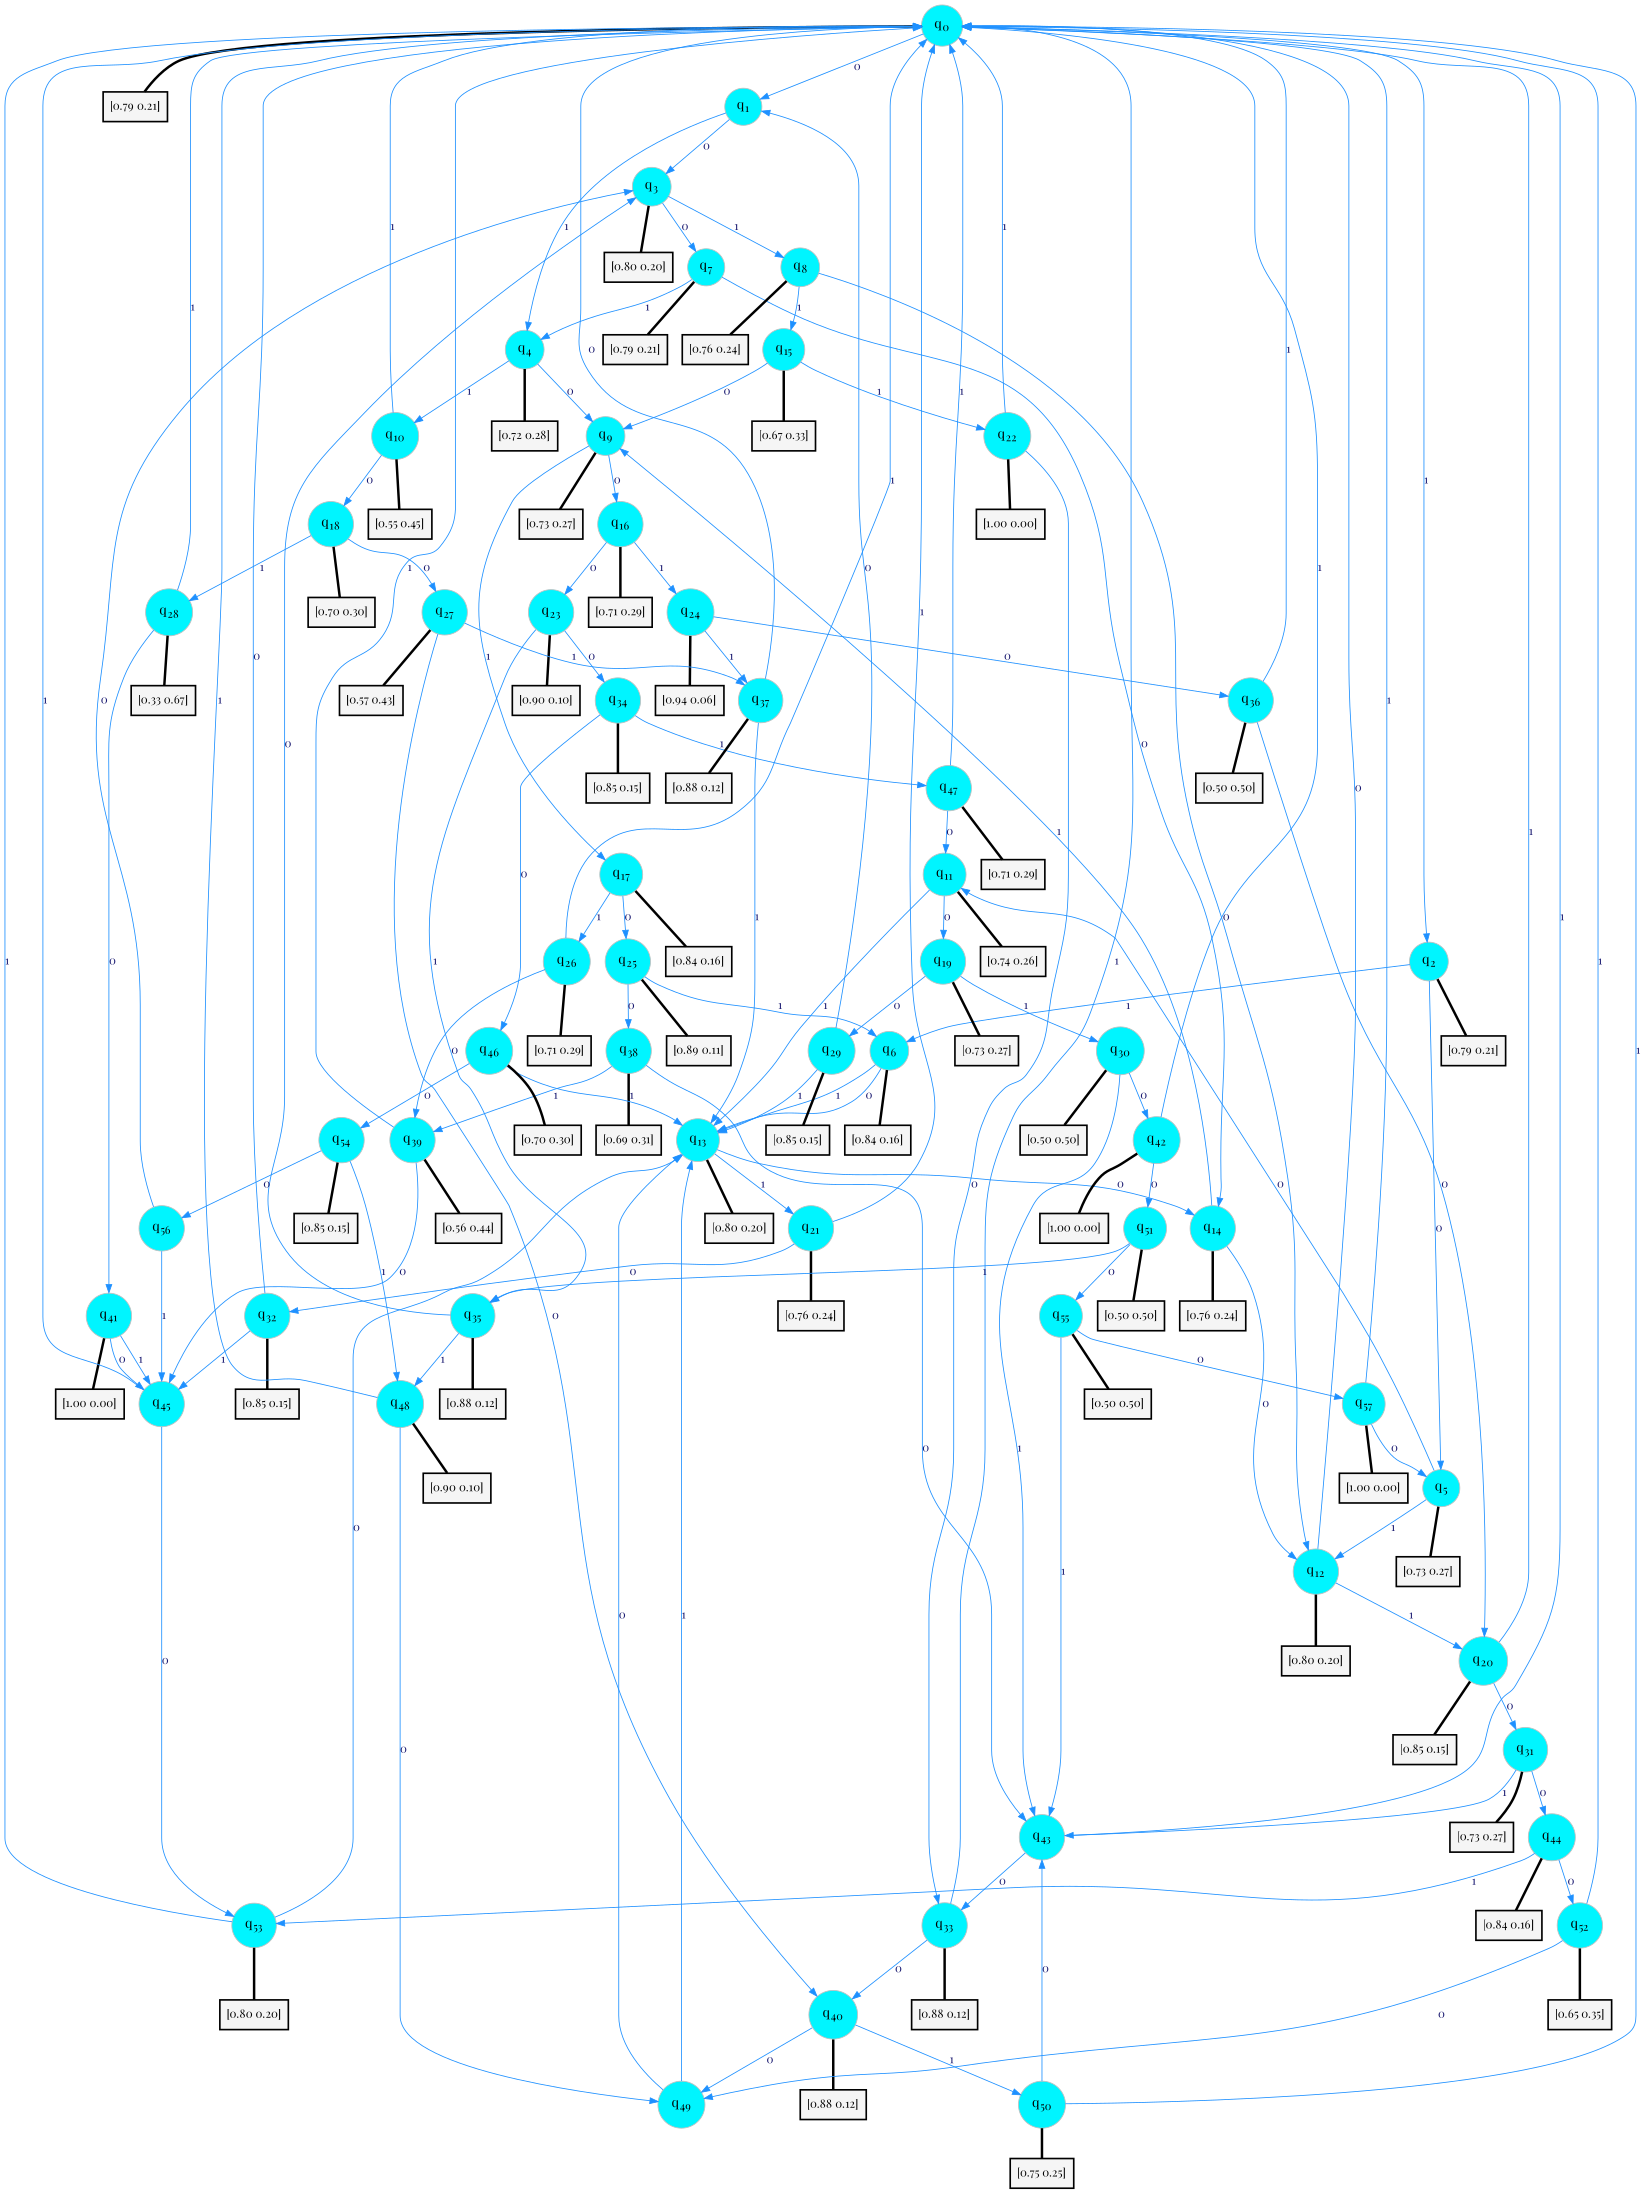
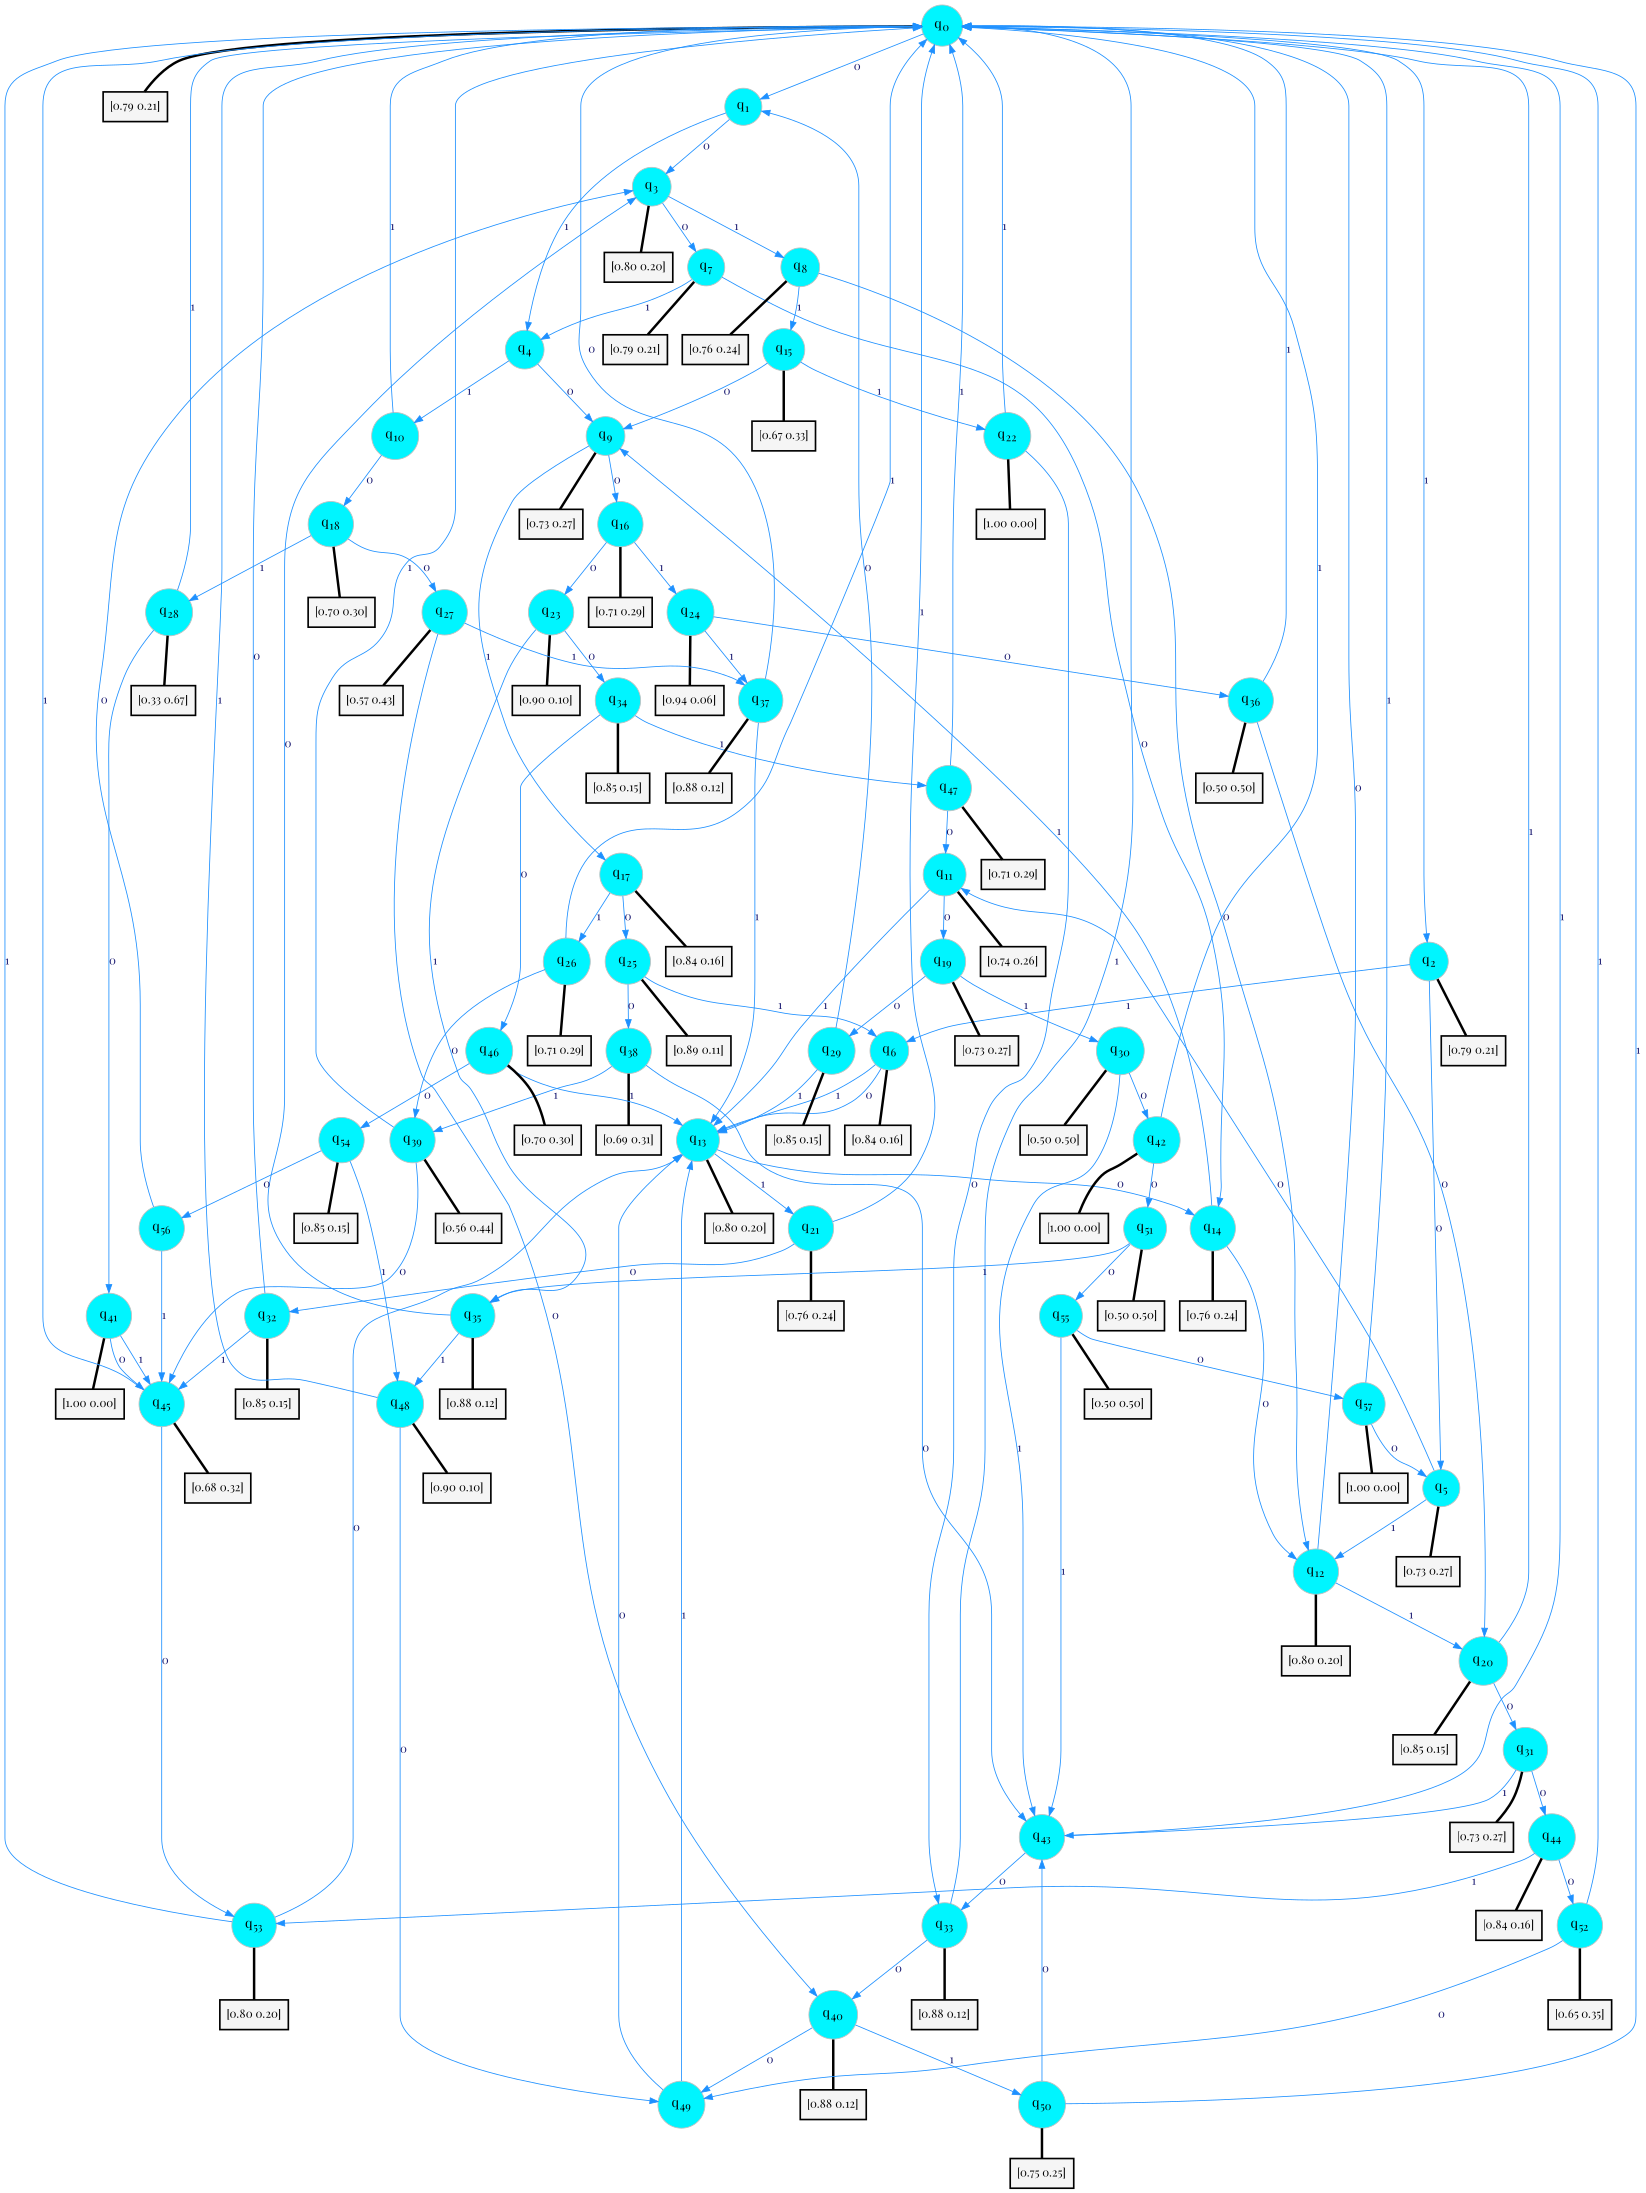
node "[0.72 0.28]": removed
node "[0.55 0.45]": removed
node "[0.68 0.32]": added
